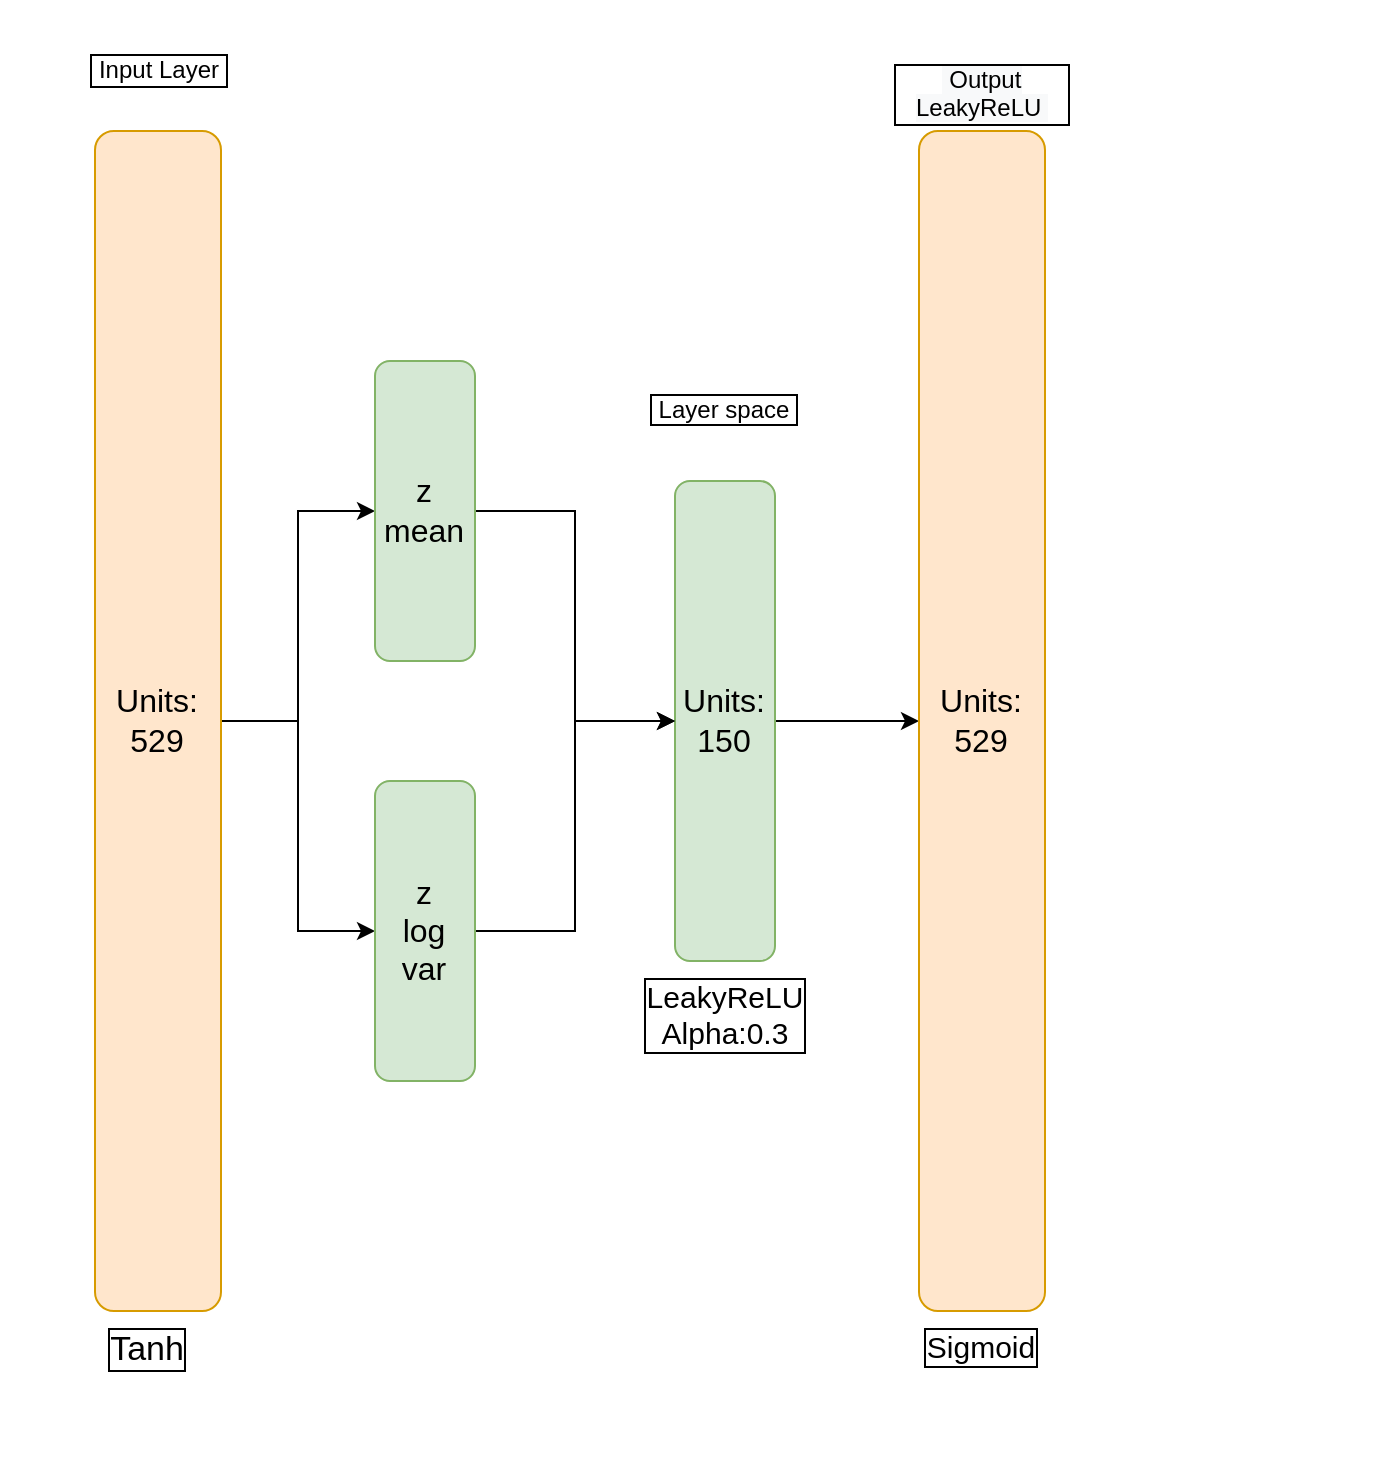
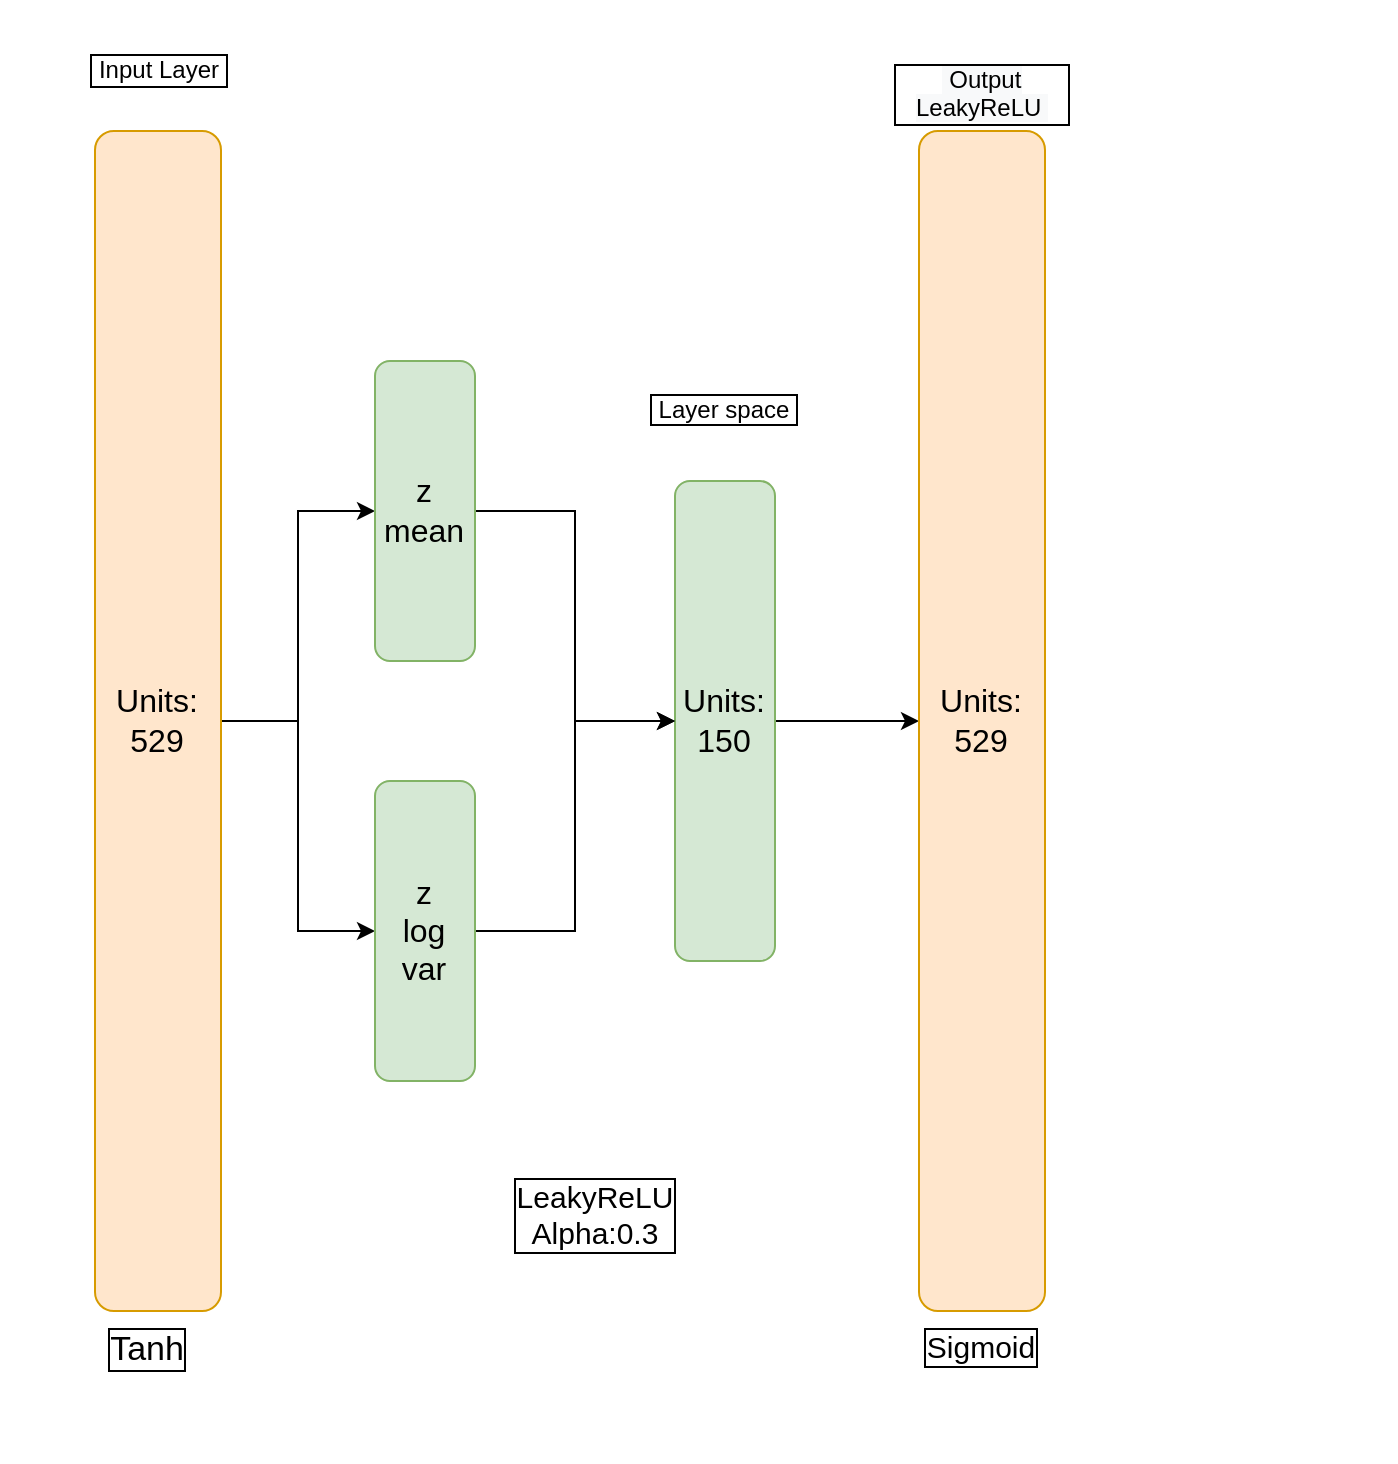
node "LeakyReLU Alpha:0.3": moved (725, 1016) -> (595, 1216)
